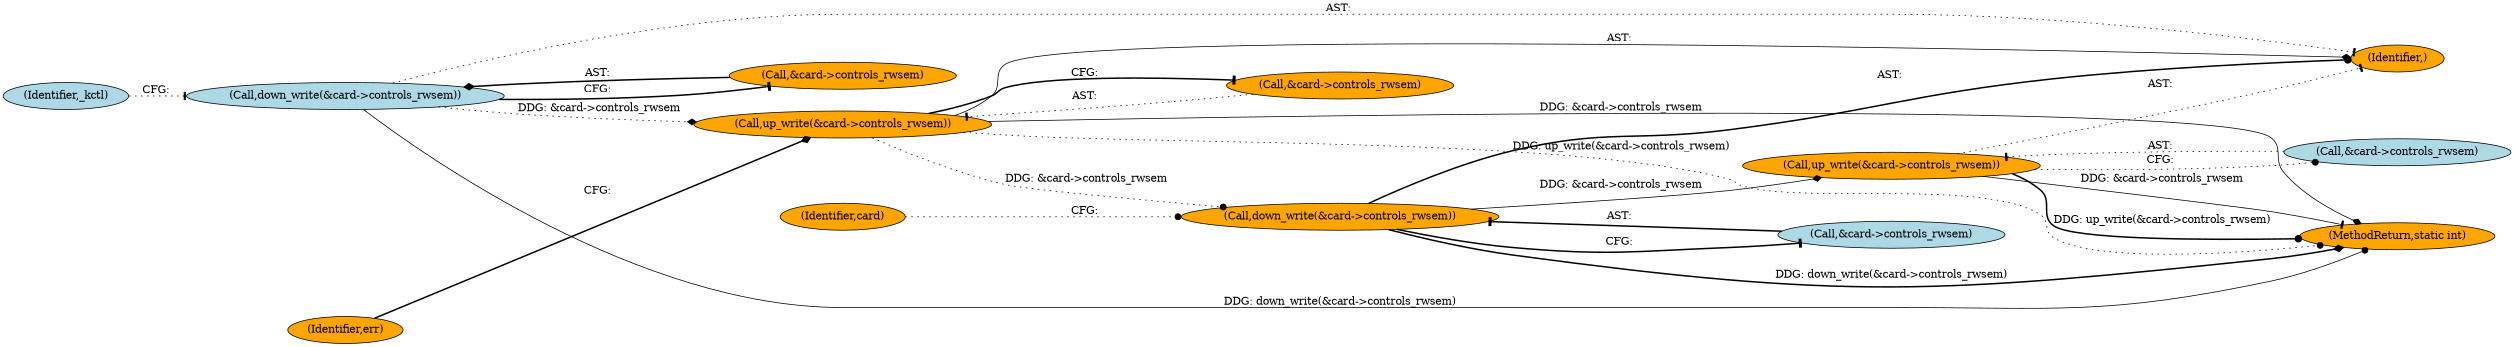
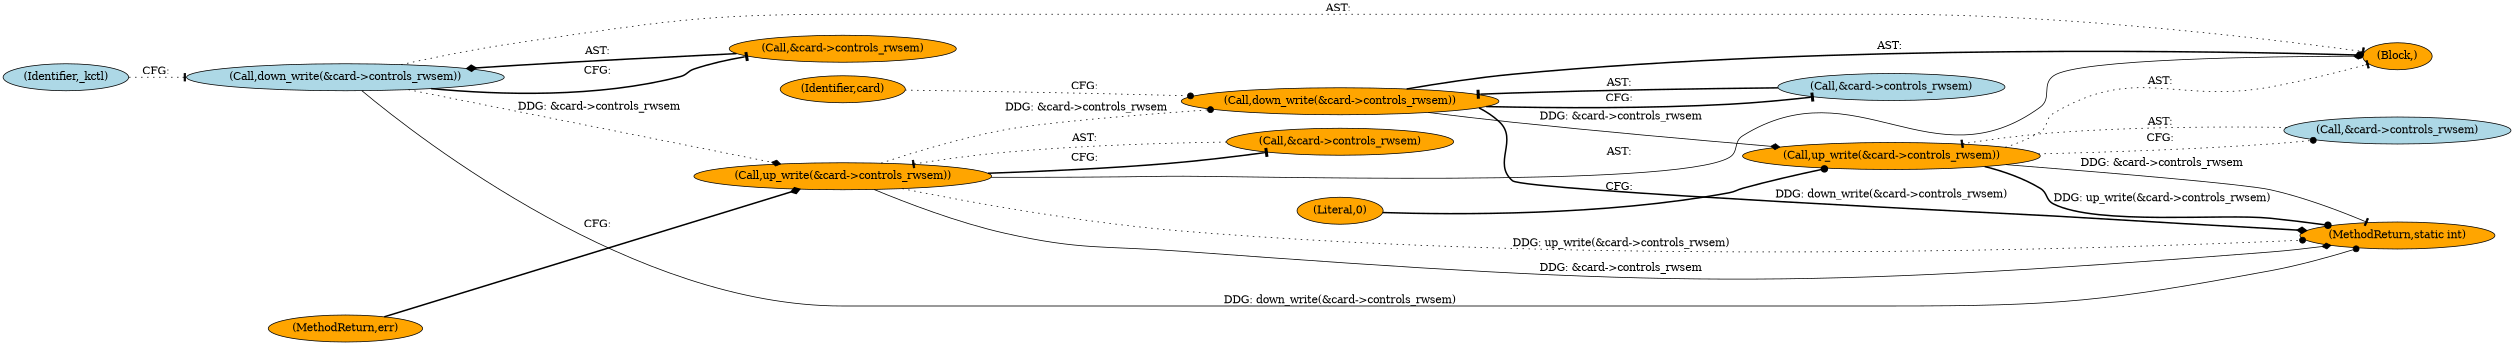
node "(Identifier,)": label "(Identifier,)" -> "(Block,)"
node "(Literal,0)": added
node "(Identifier,err)": label "(Identifier,err)" -> "(MethodReturn,err)"
